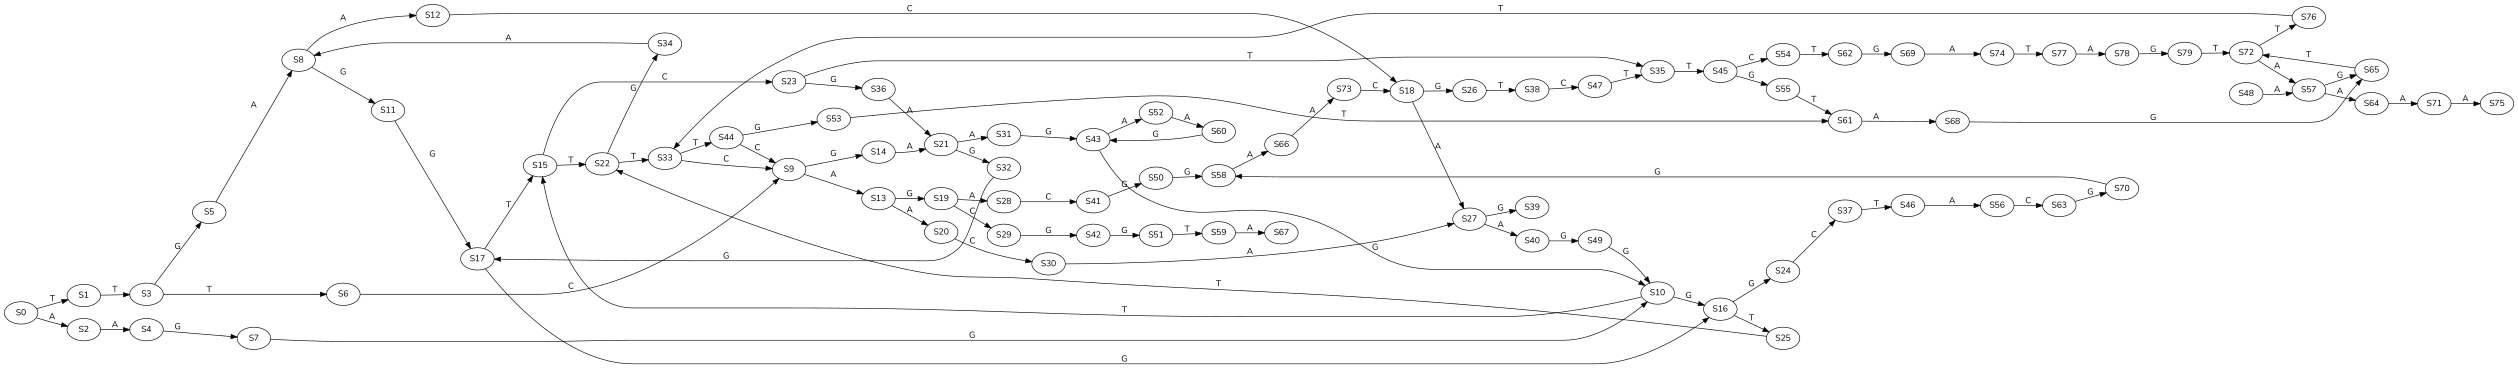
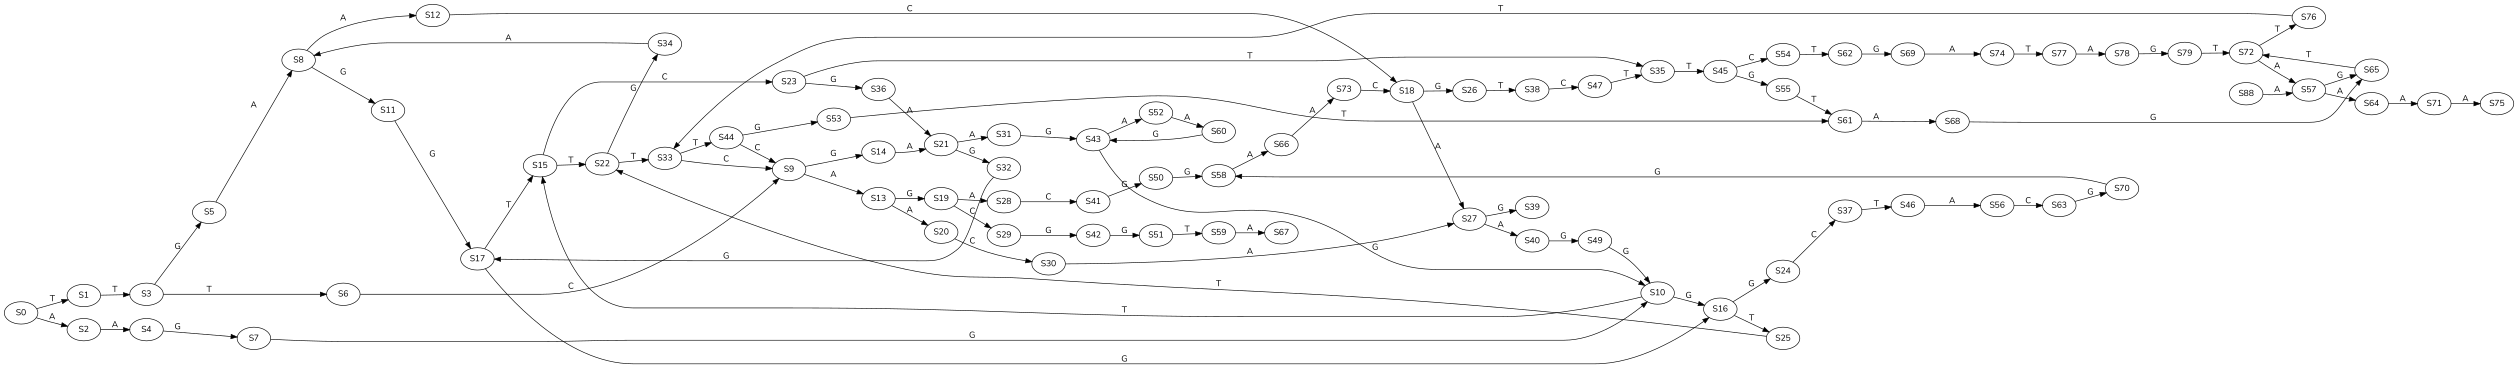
node "S48": label "S48" -> "S88"
